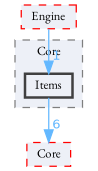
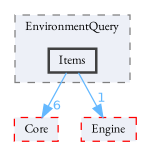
edge "Engine" -> "Items": reversed
cluster "Core": label "Core" -> "EnvironmentQuery"
